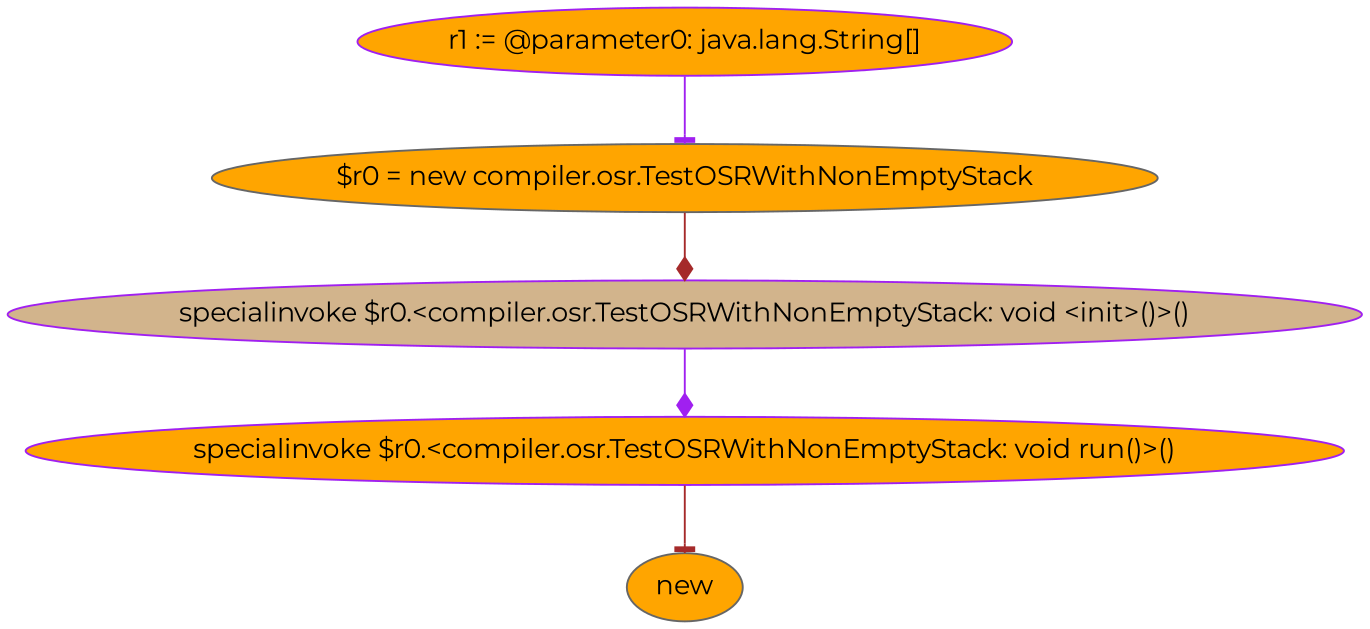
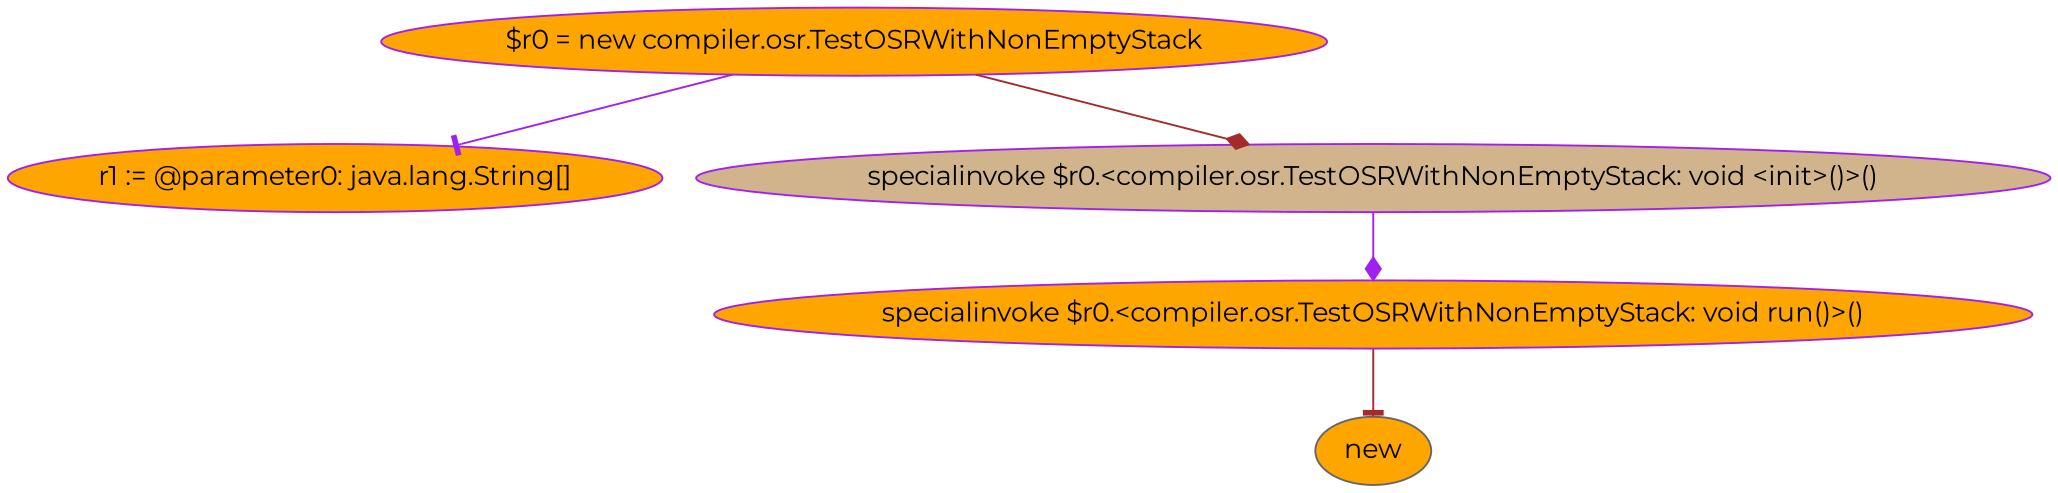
edge "r1 := @parameter0: java.lang.String[]" -> "$r0 = new compiler.osr.TestOSRWithNonEmptyStack": reversed
node "$r0 = new compiler.osr.TestOSRWithNonEmptyStack": color gray40 -> purple
